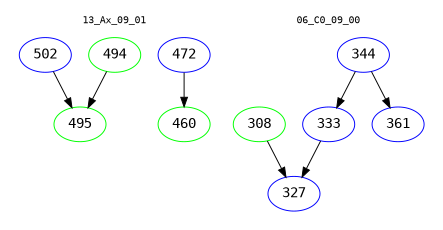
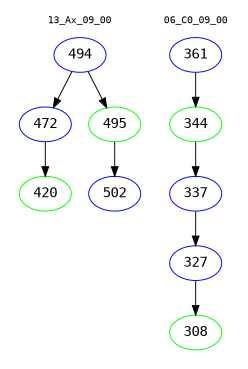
cluster "13_Ax_09_01": label "13_Ax_09_01" -> "13_Ax_09_00"
node "494": color green -> blue
node "344": color blue -> green
edge "502" -> "495": reversed
edge "494" -> "472": added
edge "344" -> "361": reversed
node "460": label "460" -> "420"
node "333": label "333" -> "337"
edge "308" -> "327": reversed
